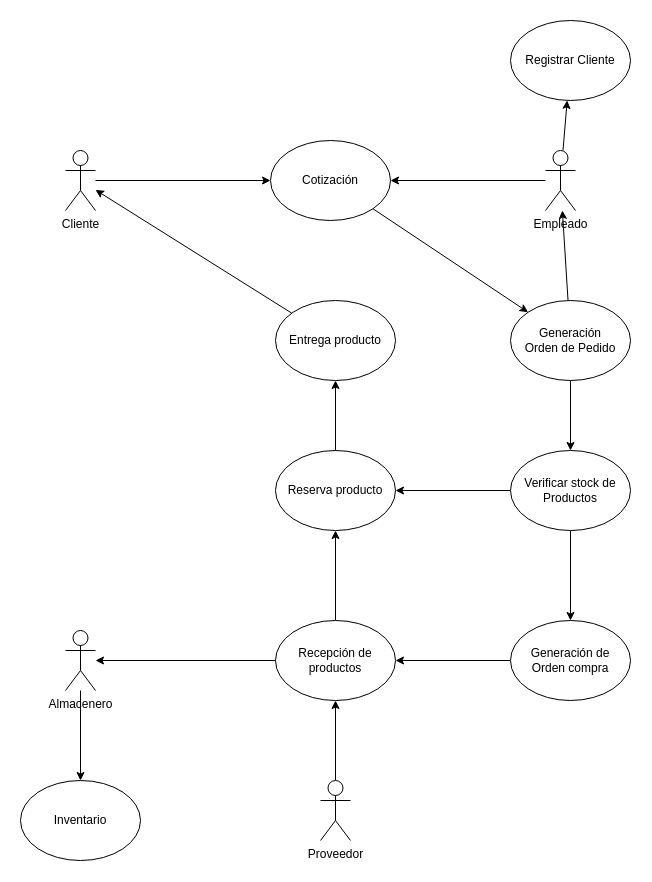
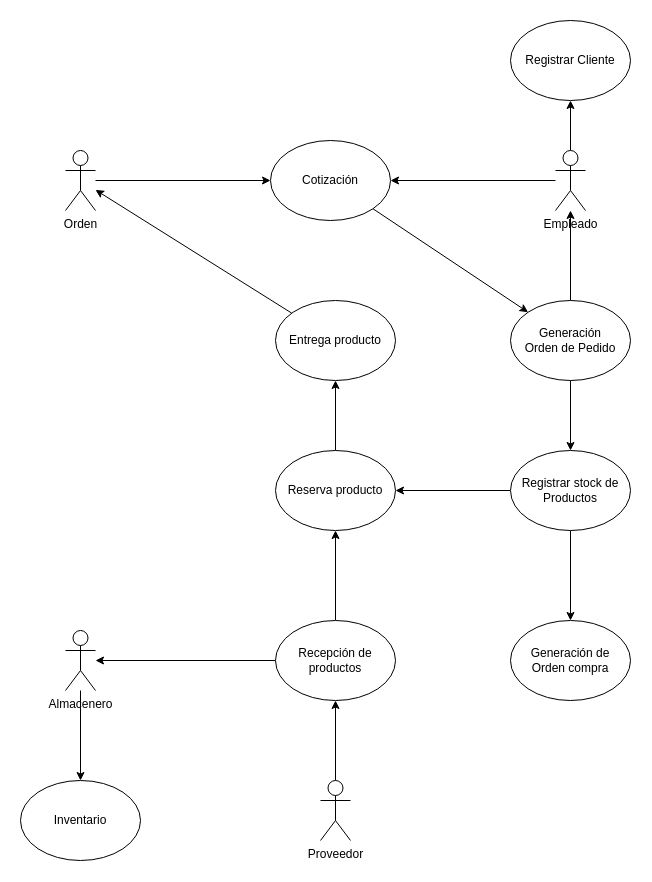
node "Empleado": moved (561, 181) -> (571, 181)
node "Cliente": label "Cliente" -> "Orden"
node "Verificar stock de Productos": label "Verificar stock de Productos" -> "Registrar stock de Productos"
edge "Generación de Orden compra" -> "Recepción de productos": removed
